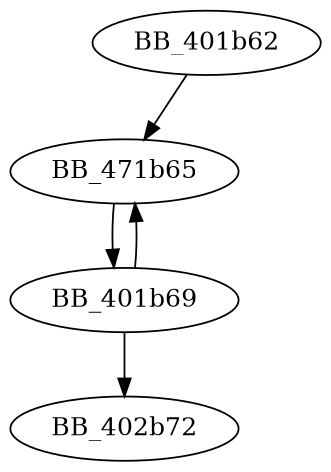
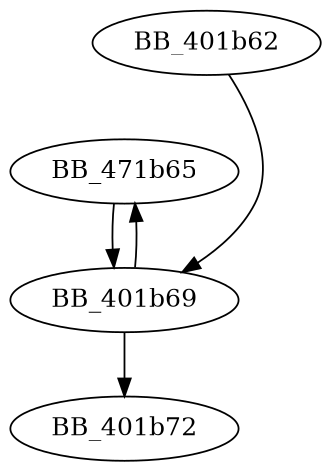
edge "BB_401b62" -> "BB_471b65": now "BB_401b62" -> "BB_401b69"
node "BB_402b72": label "BB_402b72" -> "BB_401b72"
